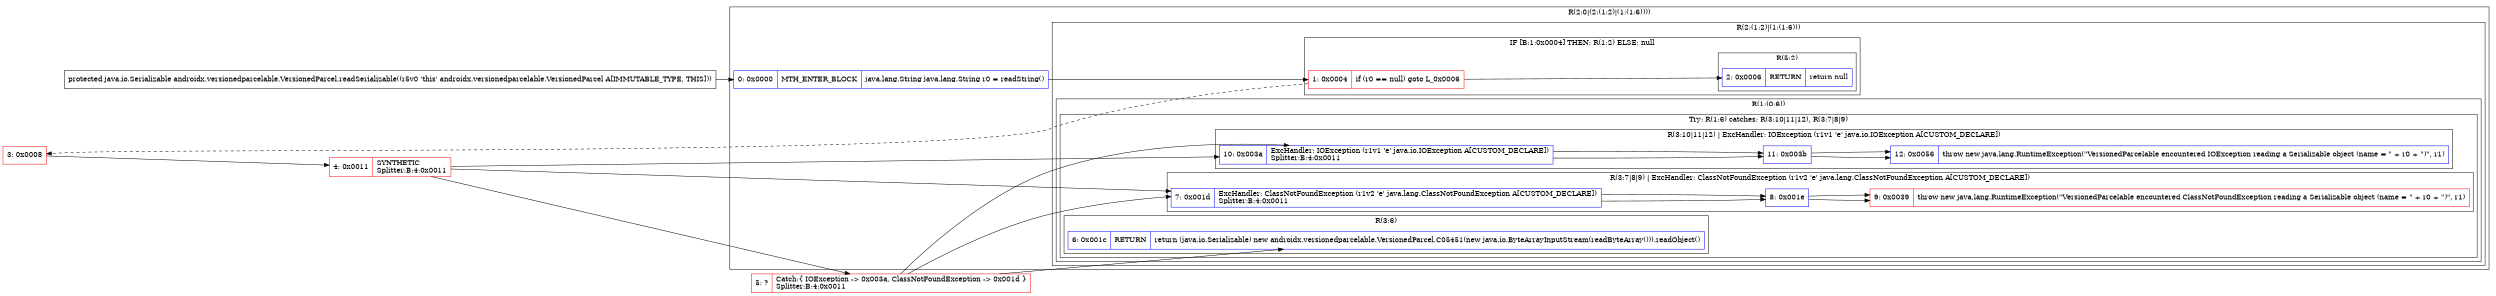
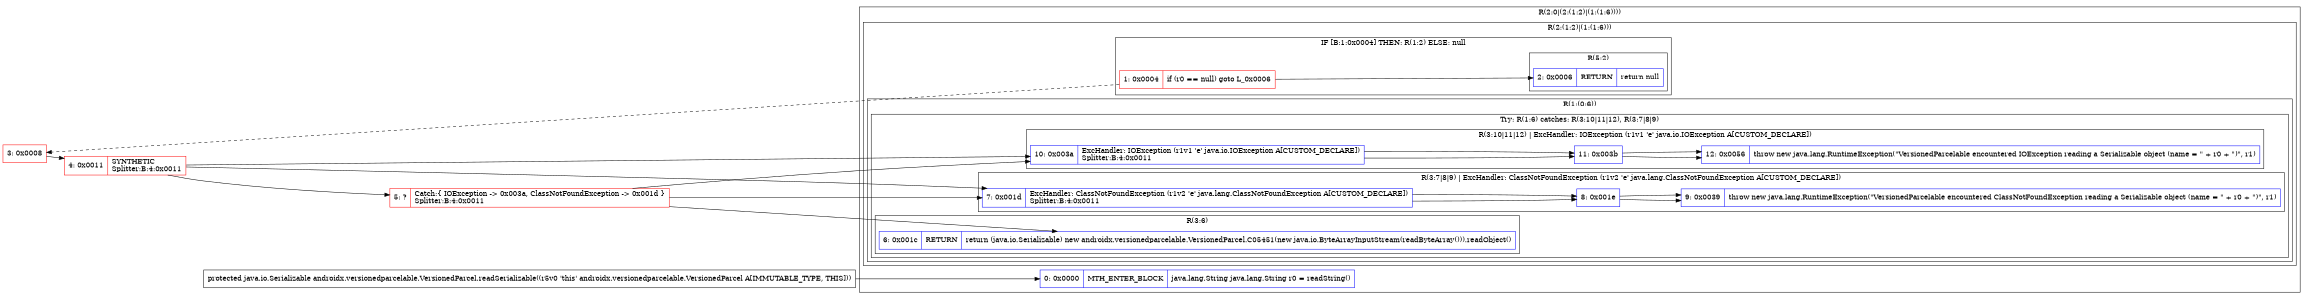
edge "0: 0x0000" -> "1: 0x0004": removed
node "9: 0x0039": color red -> blue
